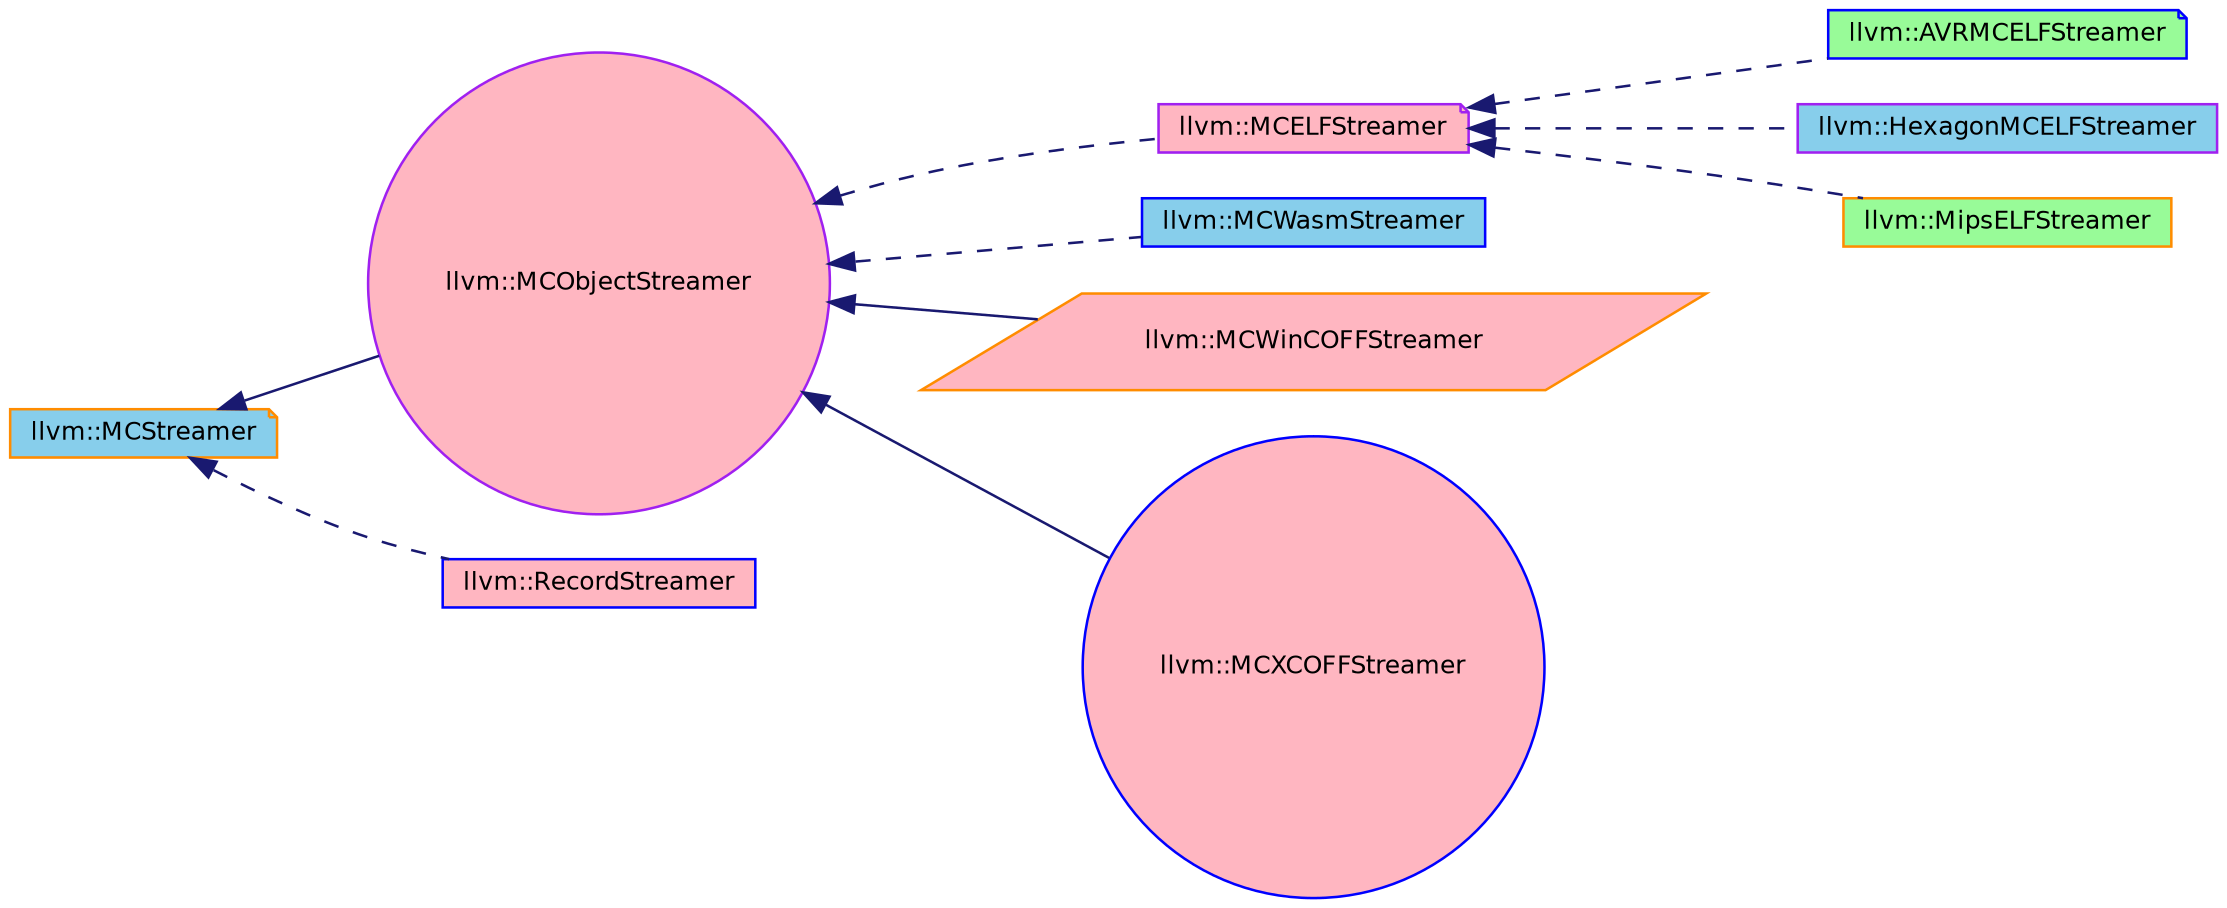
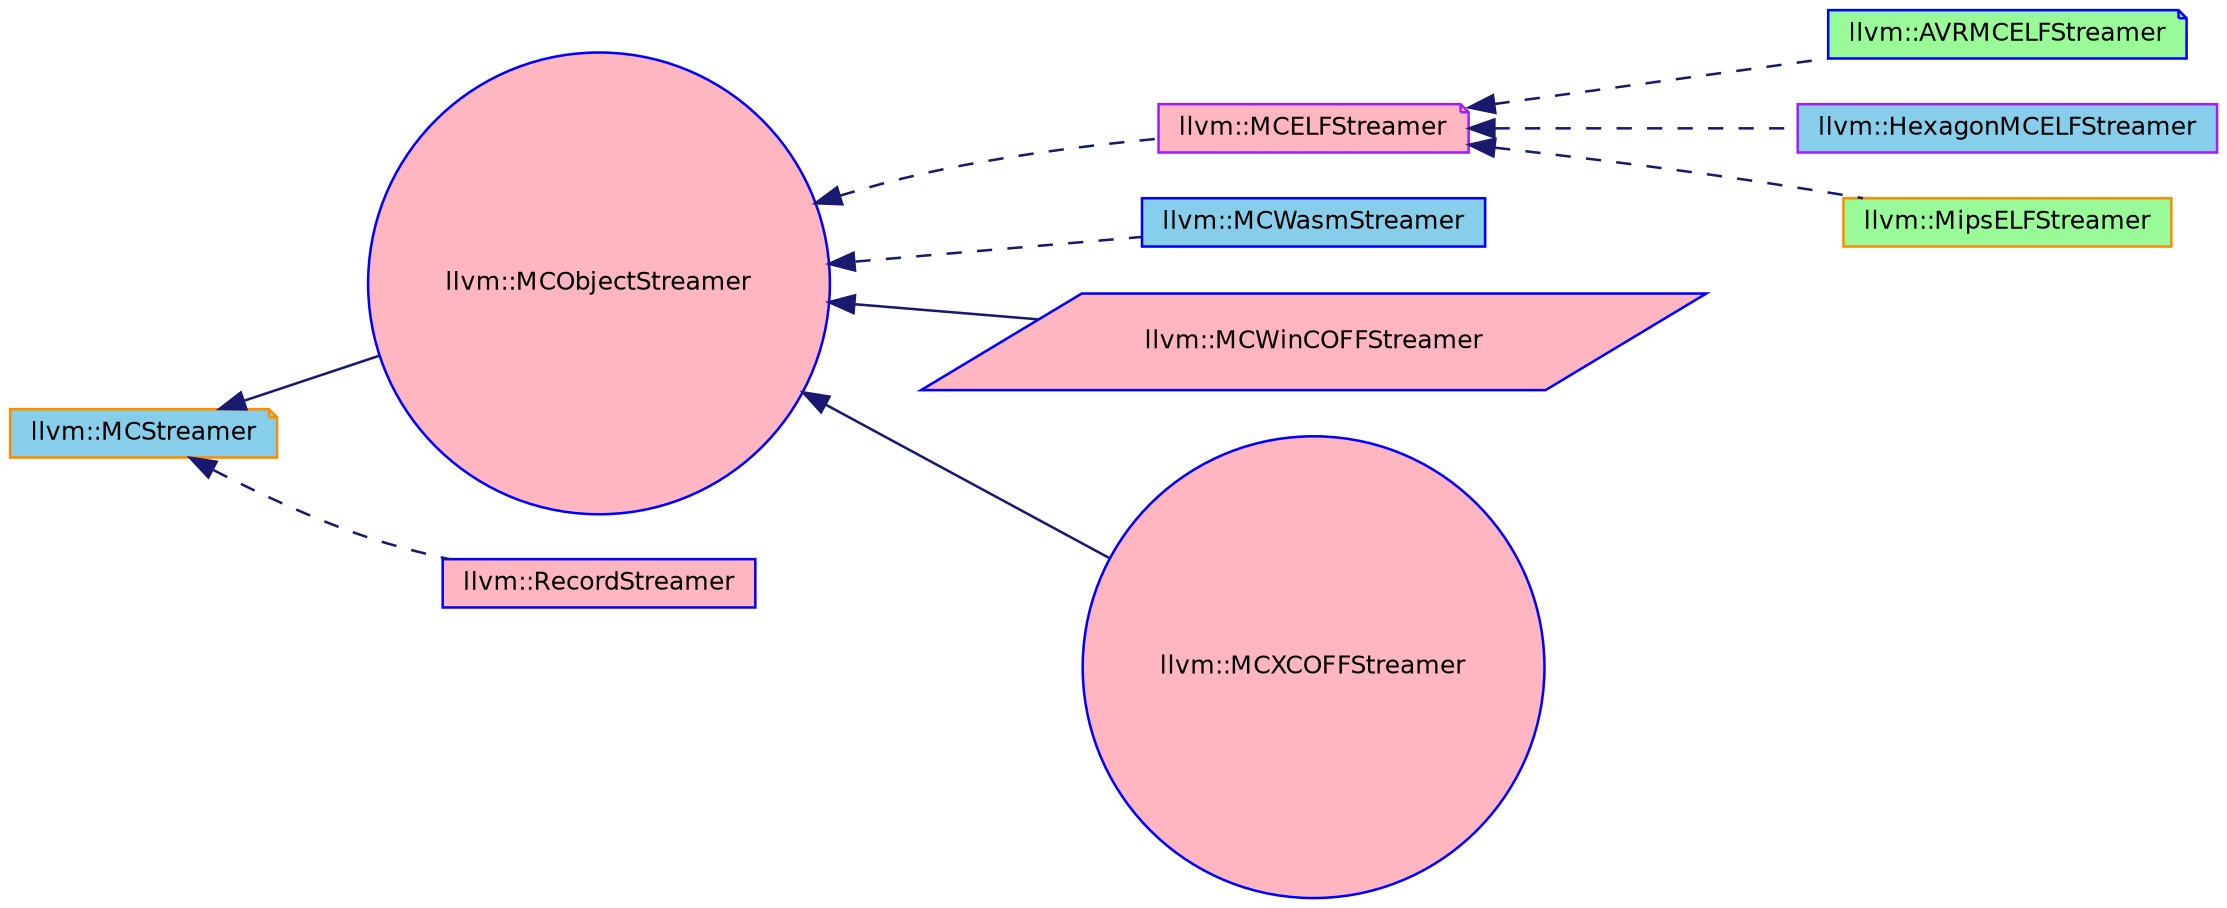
node "llvm::MCObjectStreamer": color purple -> blue
node "llvm::MCWinCOFFStreamer": color darkorange -> blue
